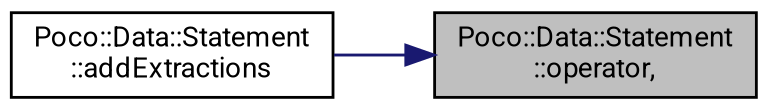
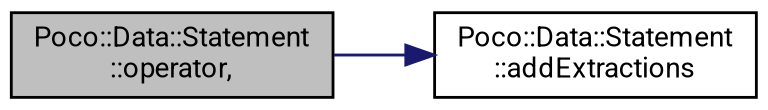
edge "Poco::Data::Statement ::addExtractions" -> "Poco::Data::Statement ::operator,": reversed
